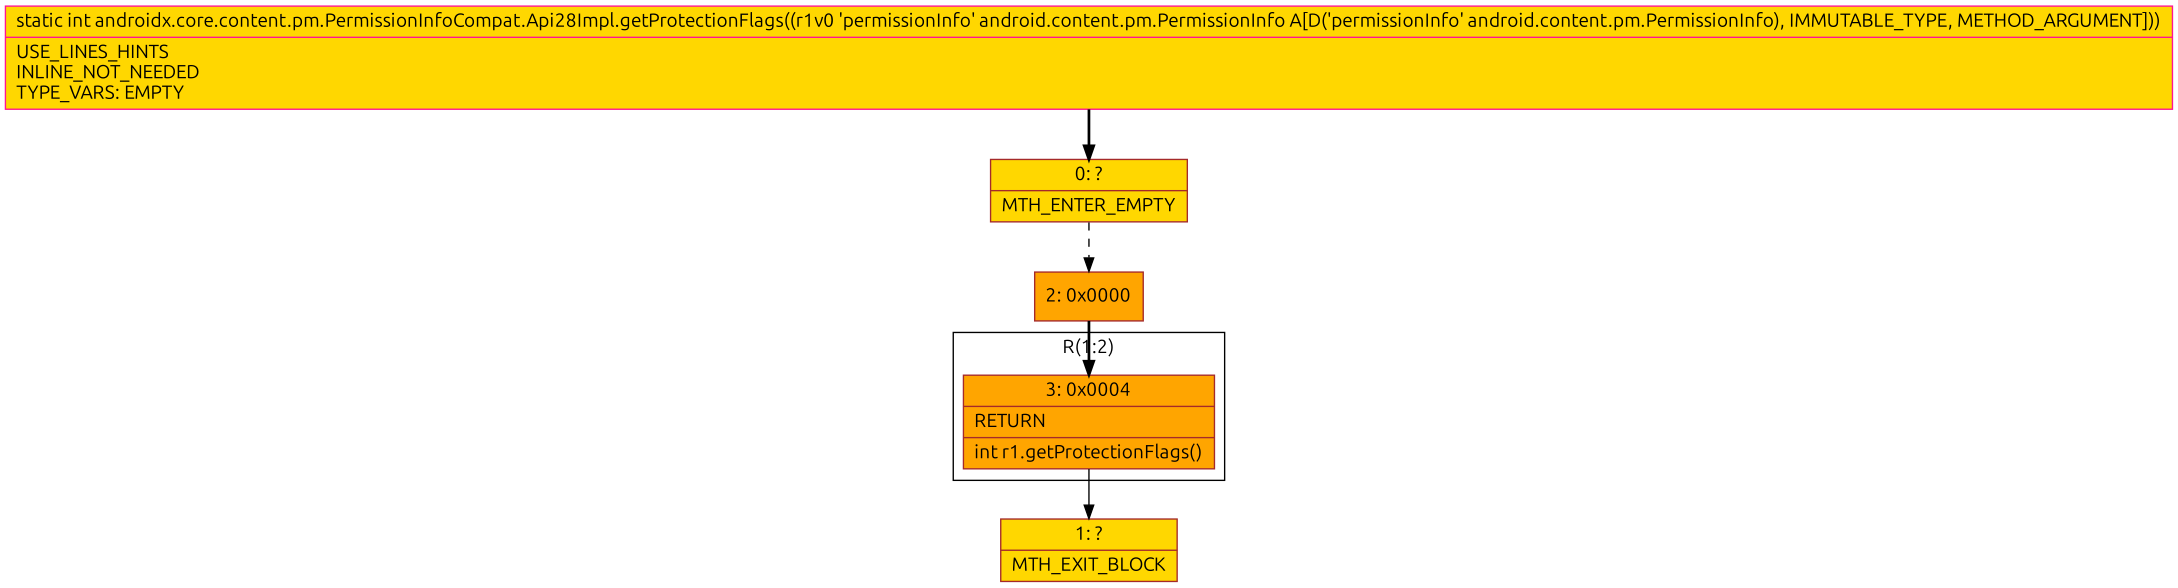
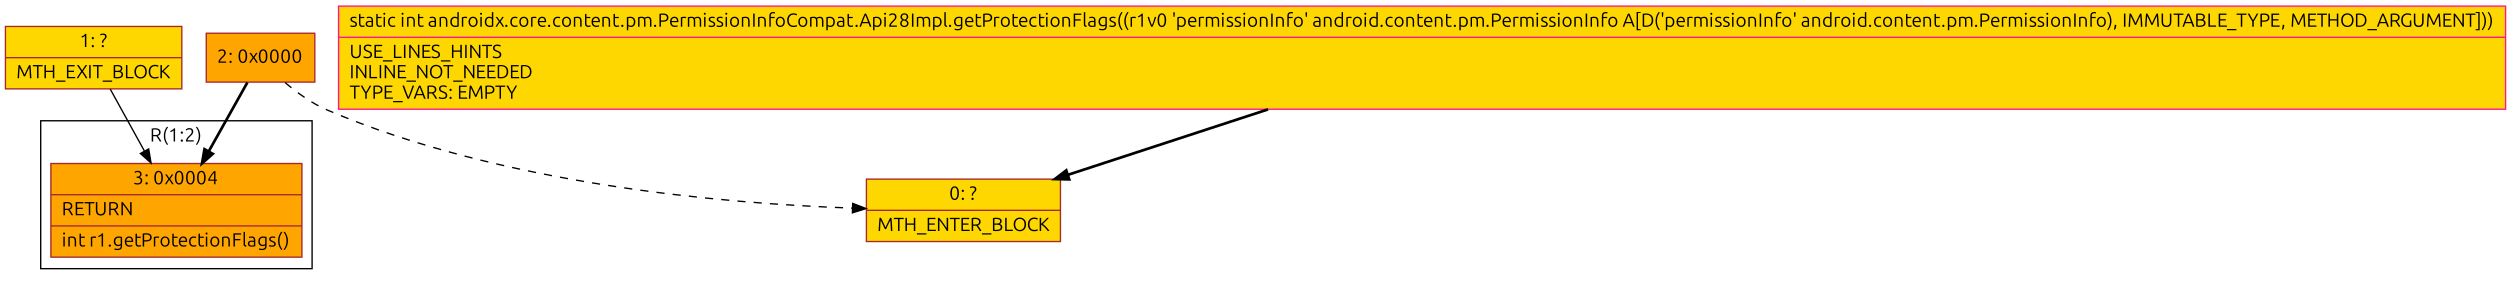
node "0: ?": text "MTH_ENTER_EMPTY" -> "MTH_ENTER_BLOCK"
edge "0: ?" -> "2: 0x0000": reversed
edge "3: 0x0004" -> "1: ?": reversed
